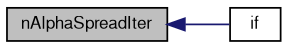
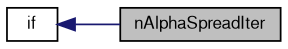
edge "if" -> "nAlphaSpreadIter": reversed
